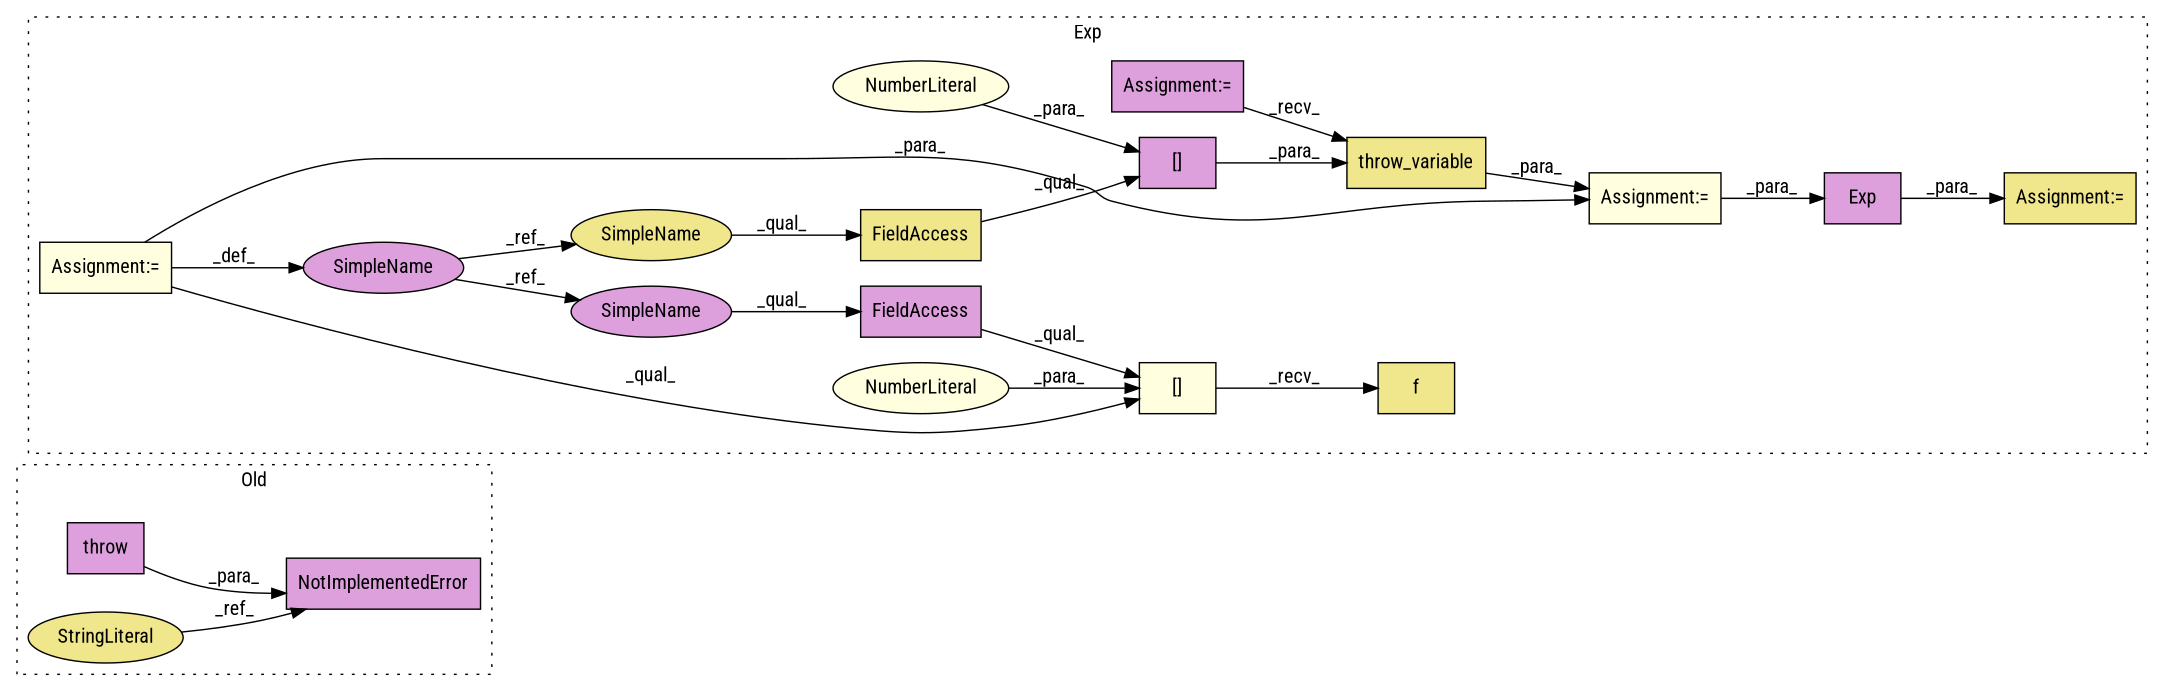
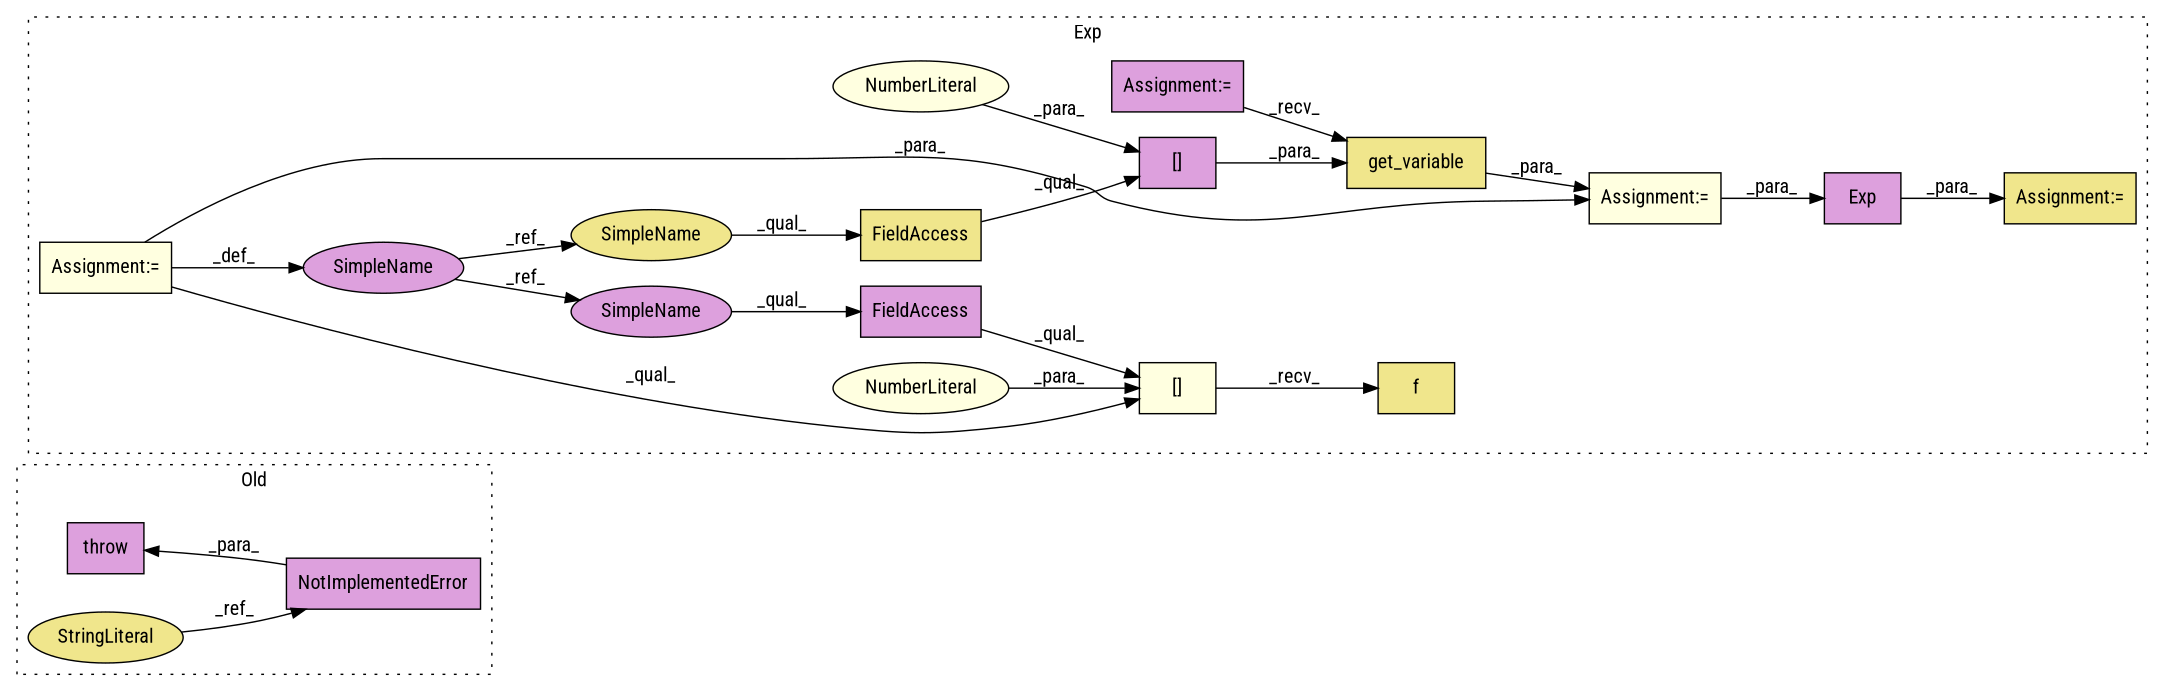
node "throw_variable": label "throw_variable" -> "get_variable"
edge "throw" -> "NotImplementedError": reversed
